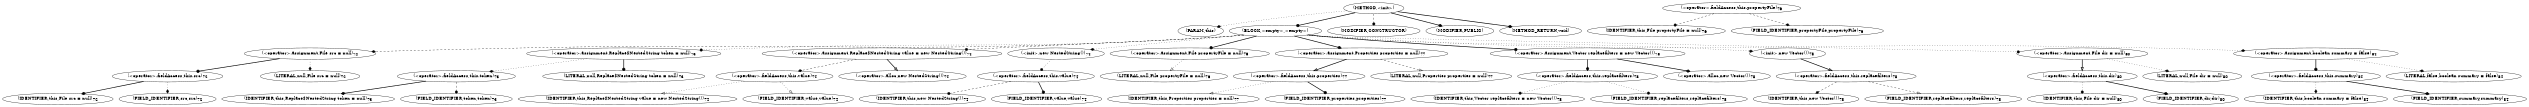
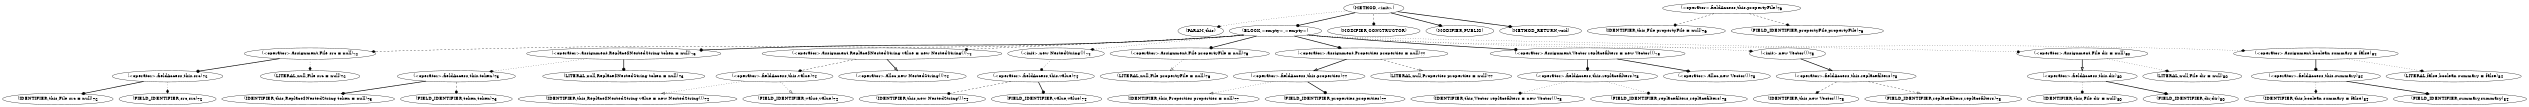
edge "(BLOCK,<empty>,<empty>)" -> "(<operator>.assignment,Replace$NestedString token = null)": style dotted -> bold
